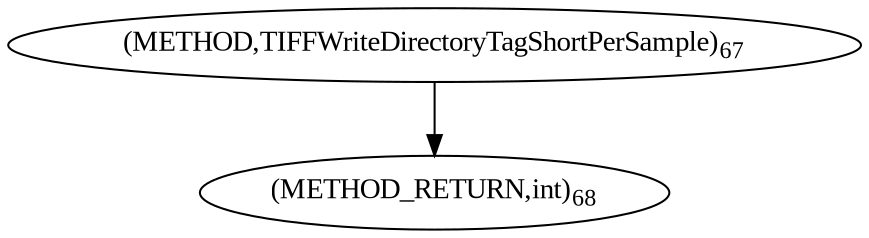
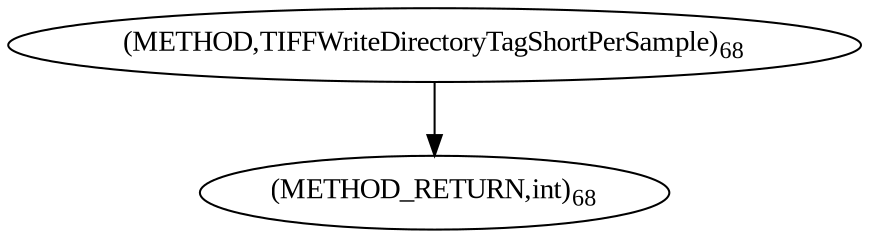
node "(METHOD,TIFFWriteDirectoryTagShortPerSample)": text "67" -> "68"
